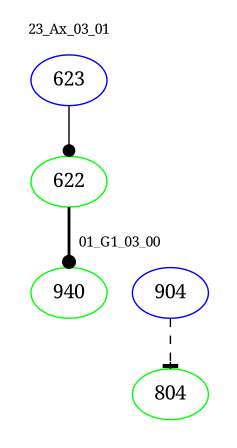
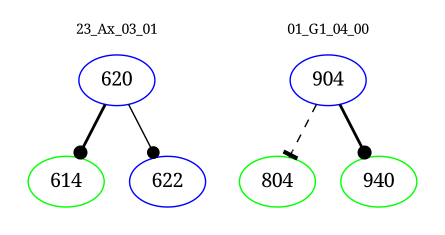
node "623": label "623" -> "620"
node "614": added
node "622": color green -> blue
edge "622" -> "940": now "904" -> "940"
cluster "01_G1_03_00": label "01_G1_03_00" -> "01_G1_04_00"
